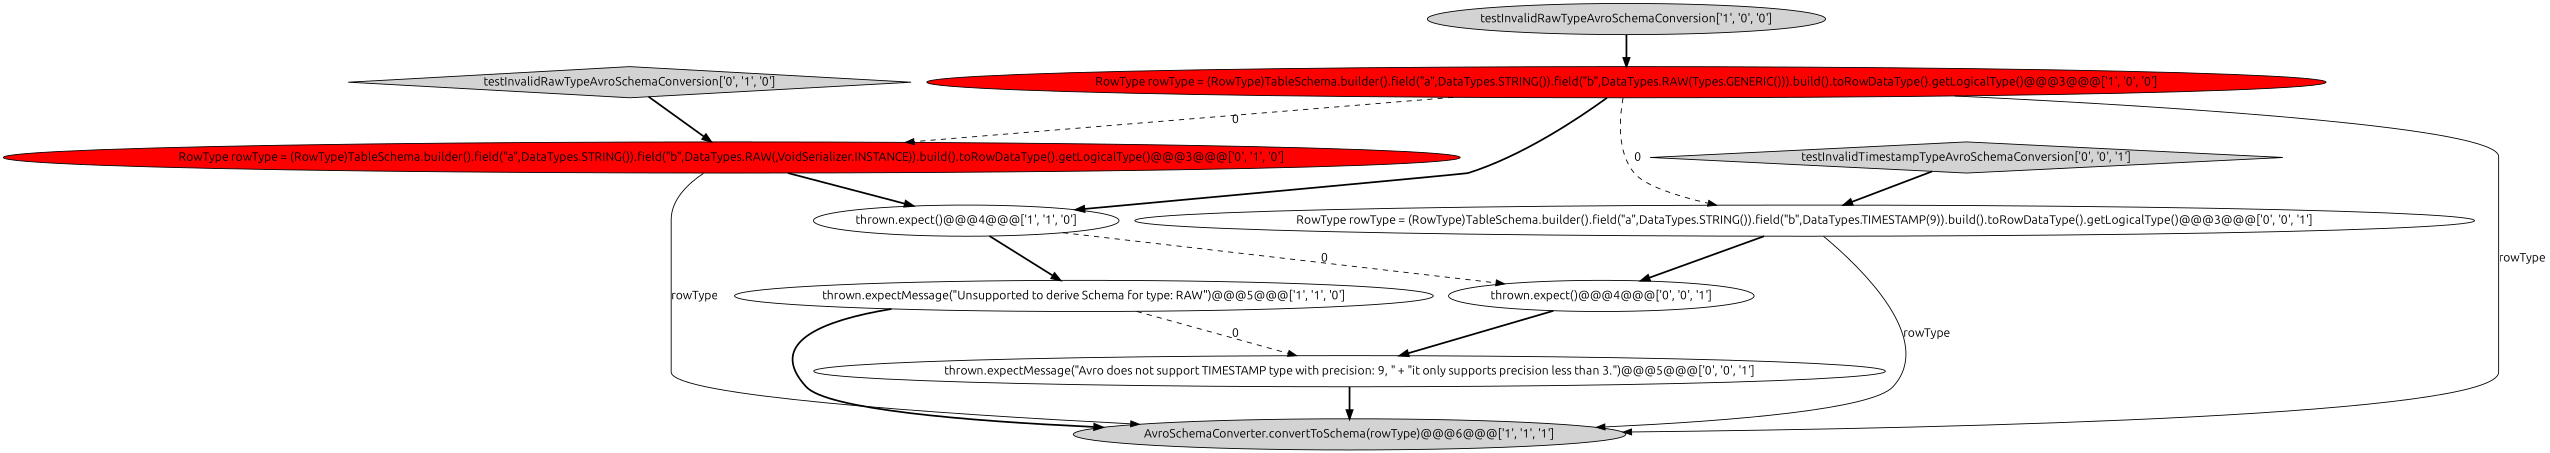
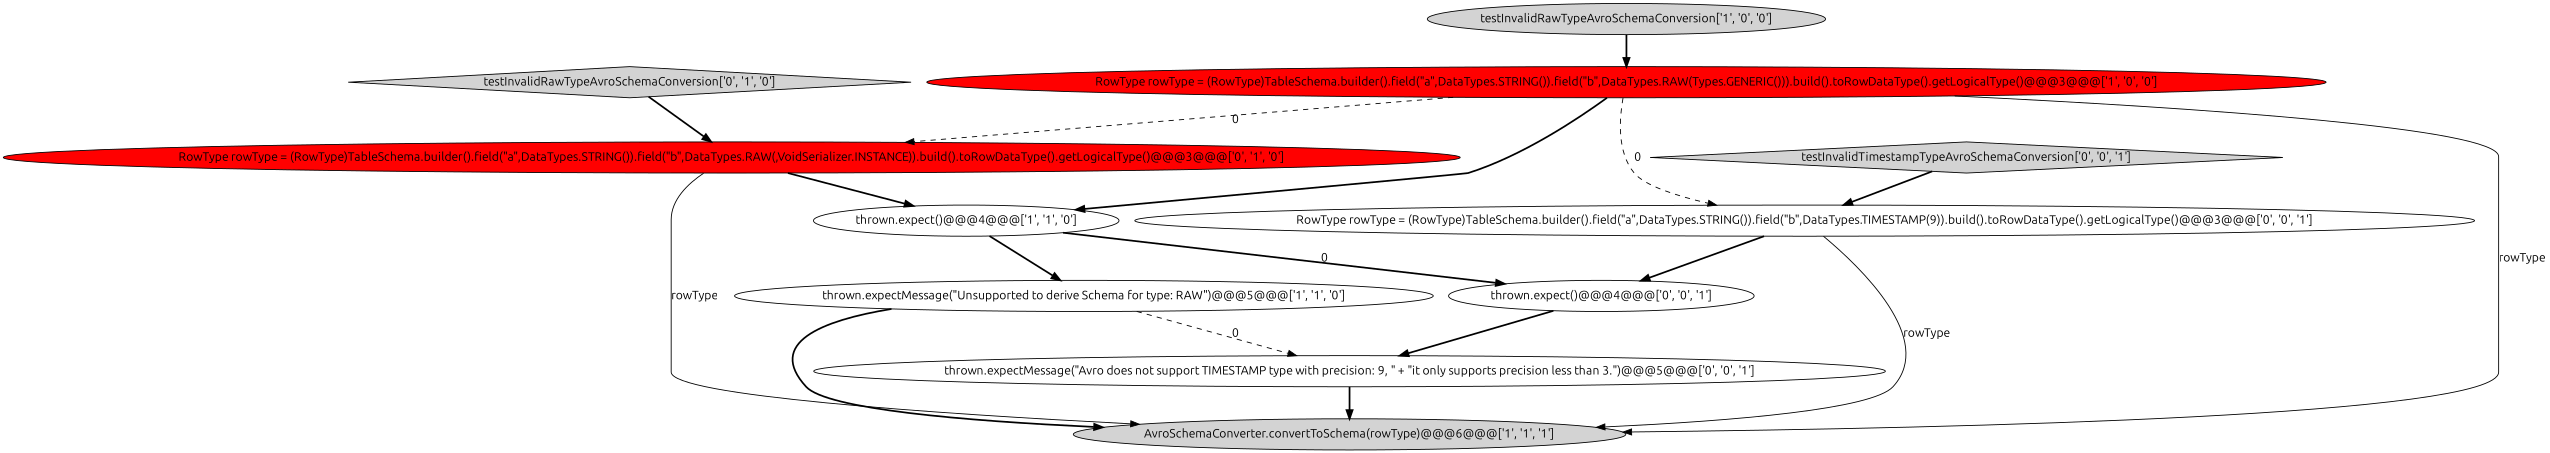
edge "thrown.expect()@@@4@@@['1', '1', '0']" -> "thrown.expect()@@@4@@@['0', '0', '1']": style dashed -> bold
